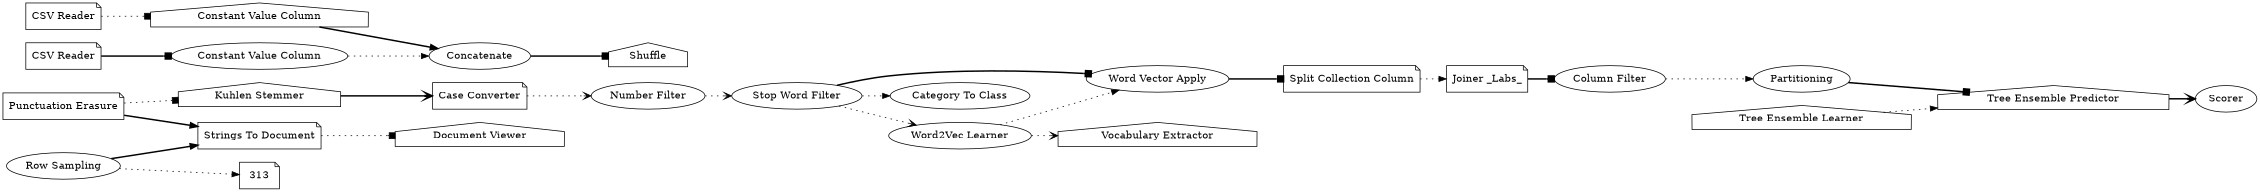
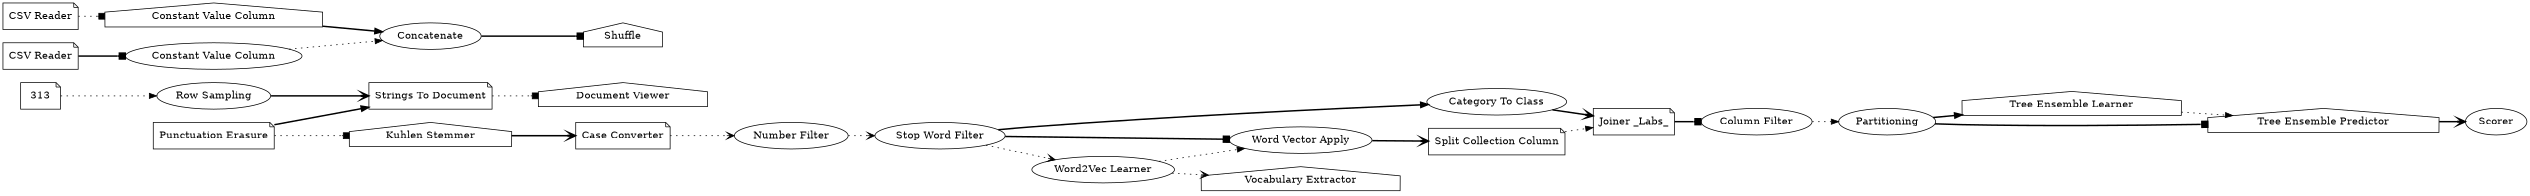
edge "Word Vector Apply" -> "Split Collection Column": arrowhead box -> vee
edge "Stop Word Filter" -> "Category To Class": style dotted -> bold
edge "Category To Class" -> "Joiner _Labs_": added
edge "Partitioning" -> "Tree Ensemble Learner": added
edge "Row Sampling" -> "Strings To Document": arrowhead normal -> vee
edge "Row Sampling" -> "313": reversed
